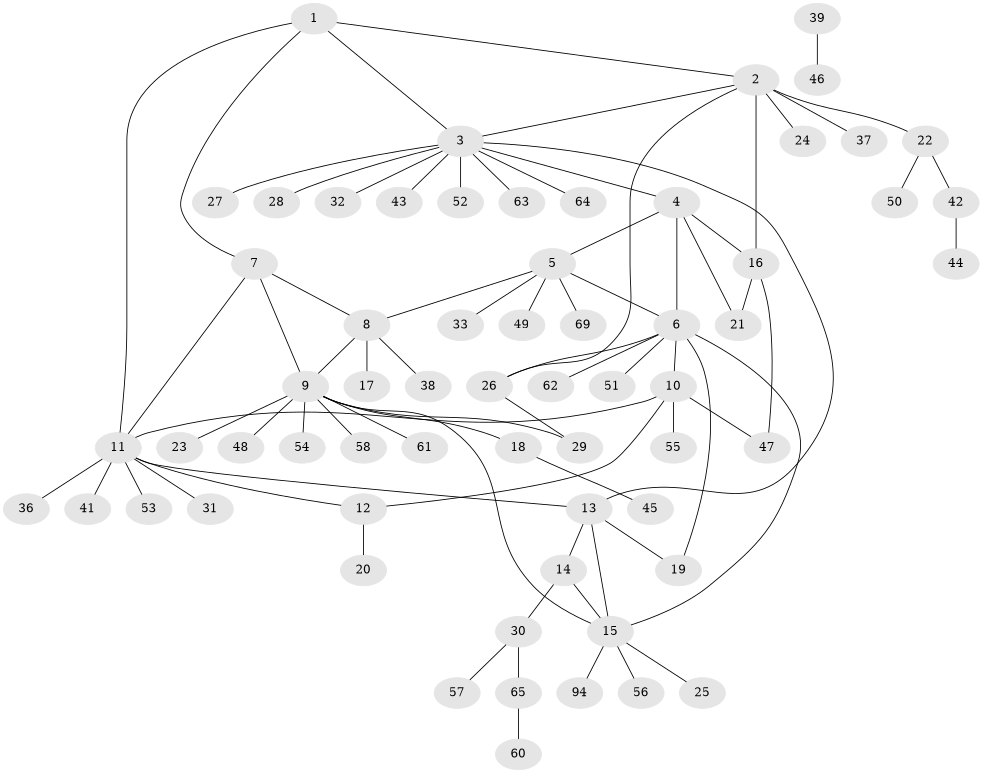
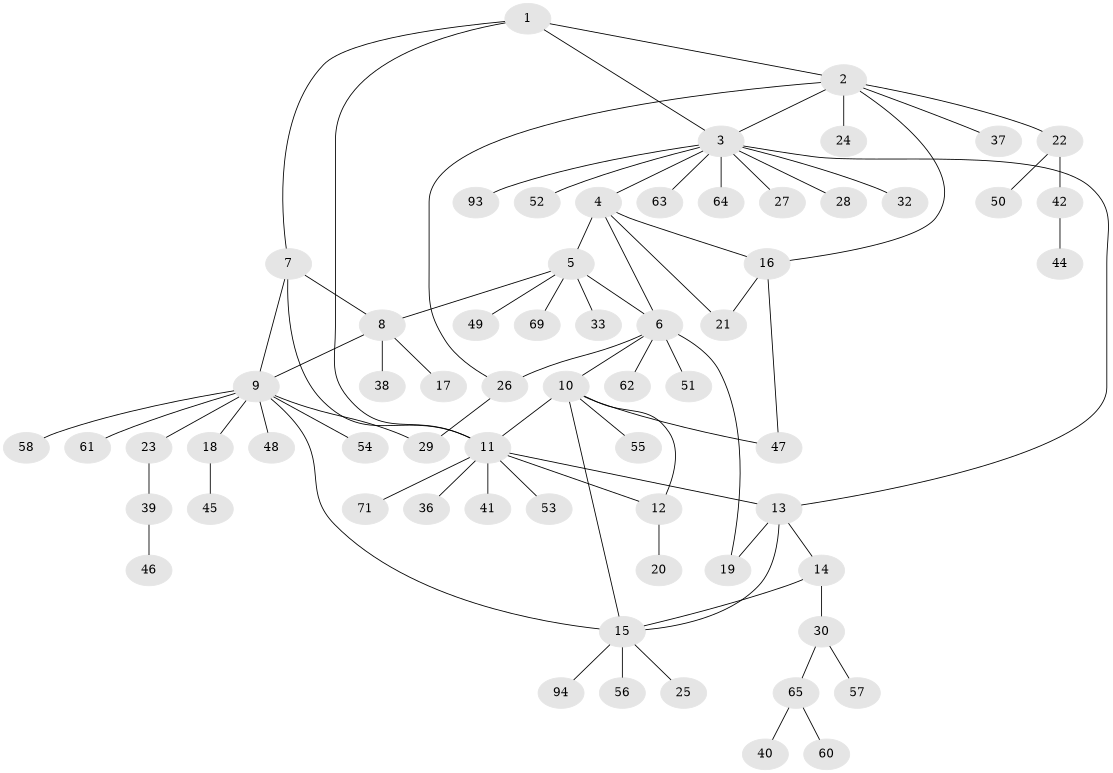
node "43": label "43" -> "93"
edge "23" -- "39": added
edge "6" -- "15": now "10" -- "15"
node "31": label "31" -> "71"
node "40": added
